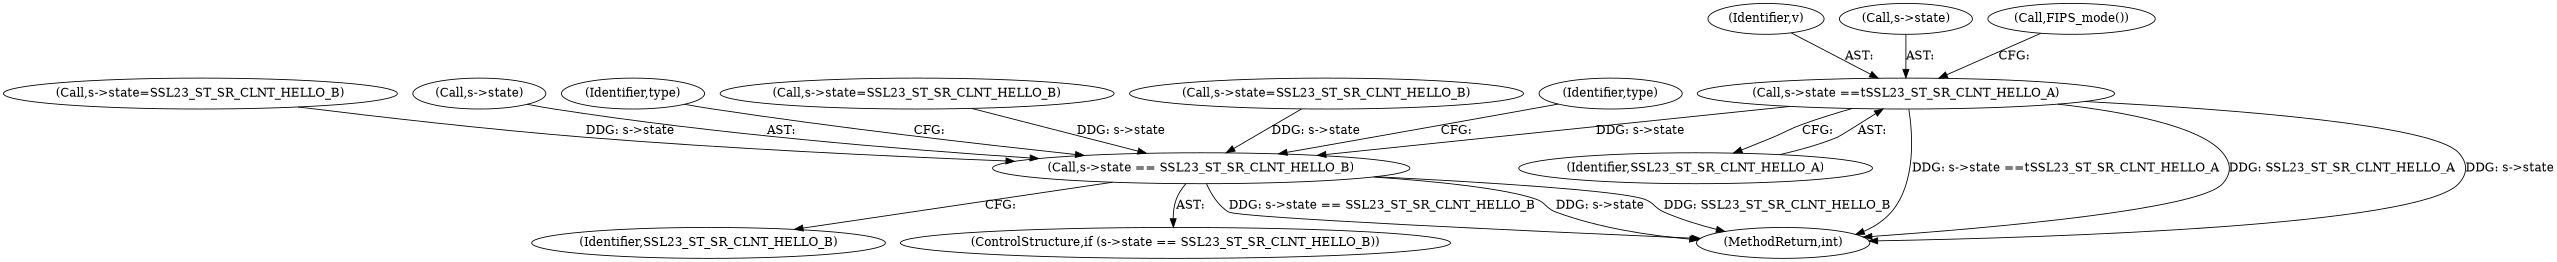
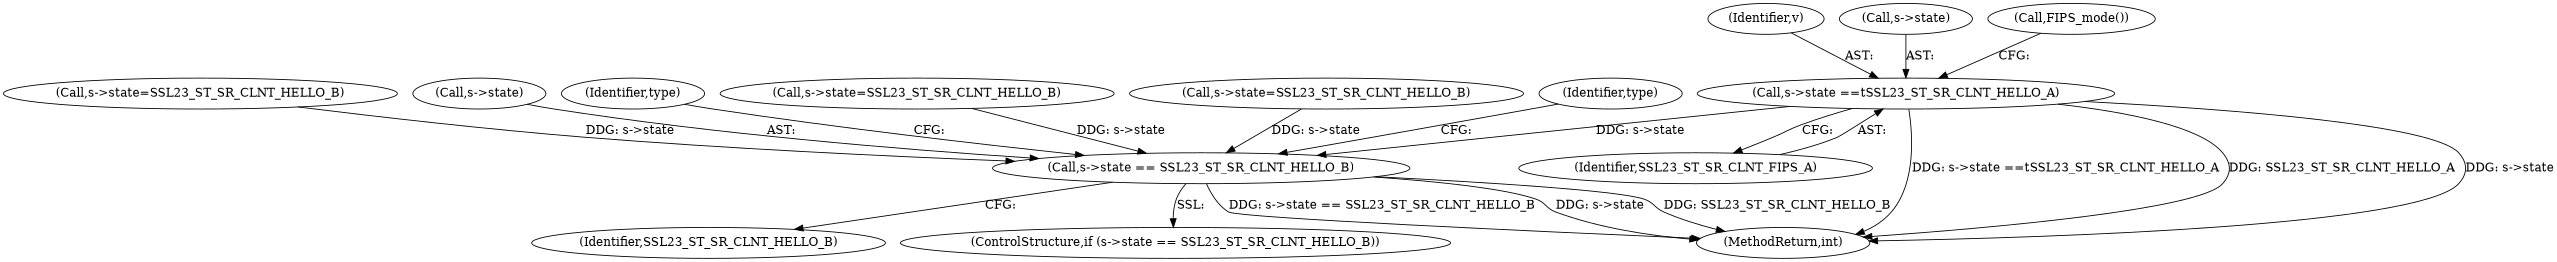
node "(Identifier,SSL23_ST_SR_CLNT_HELLO_A)": label "(Identifier,SSL23_ST_SR_CLNT_HELLO_A)" -> "(Identifier,SSL23_ST_SR_CLNT_FIPS_A)"
edge "(Call,s->state == SSL23_ST_SR_CLNT_HELLO_B)" -> "(ControlStructure,if (s->state == SSL23_ST_SR_CLNT_HELLO_B))": label "AST: " -> "SSL: "
